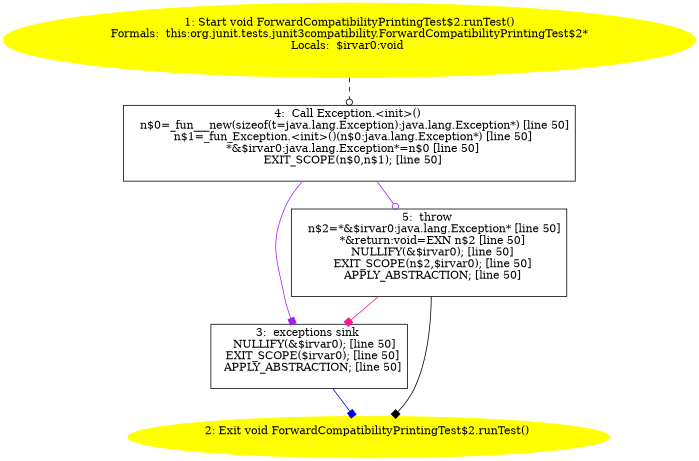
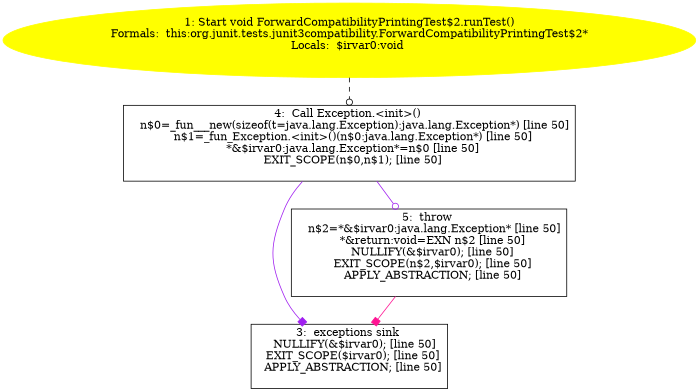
node "2: Exit void ForwardCompatibilityPrintingTest$2.runTest()": removed
